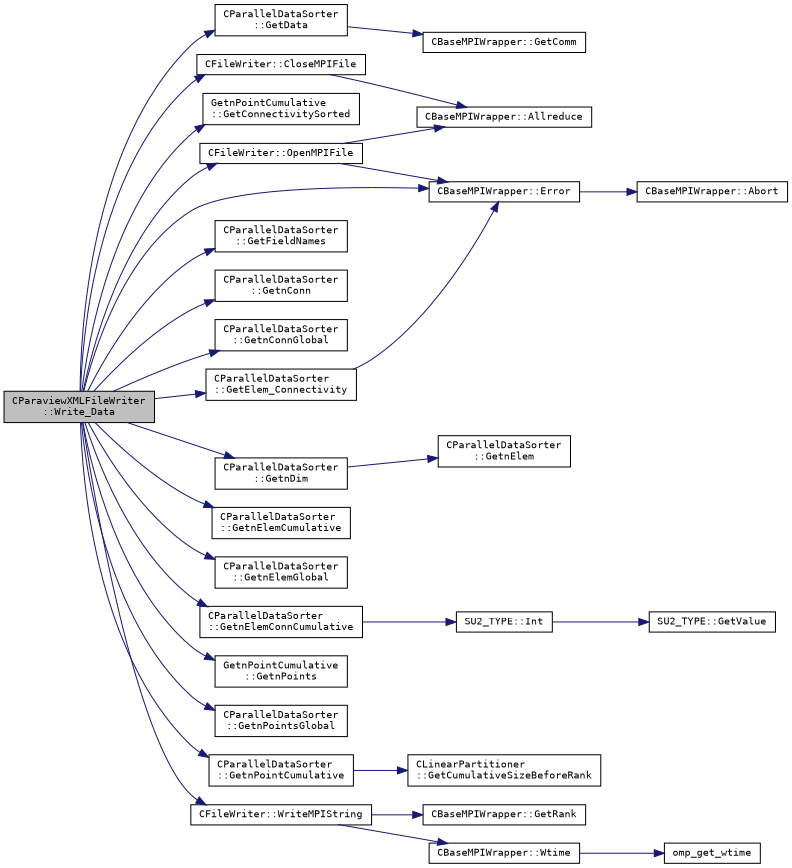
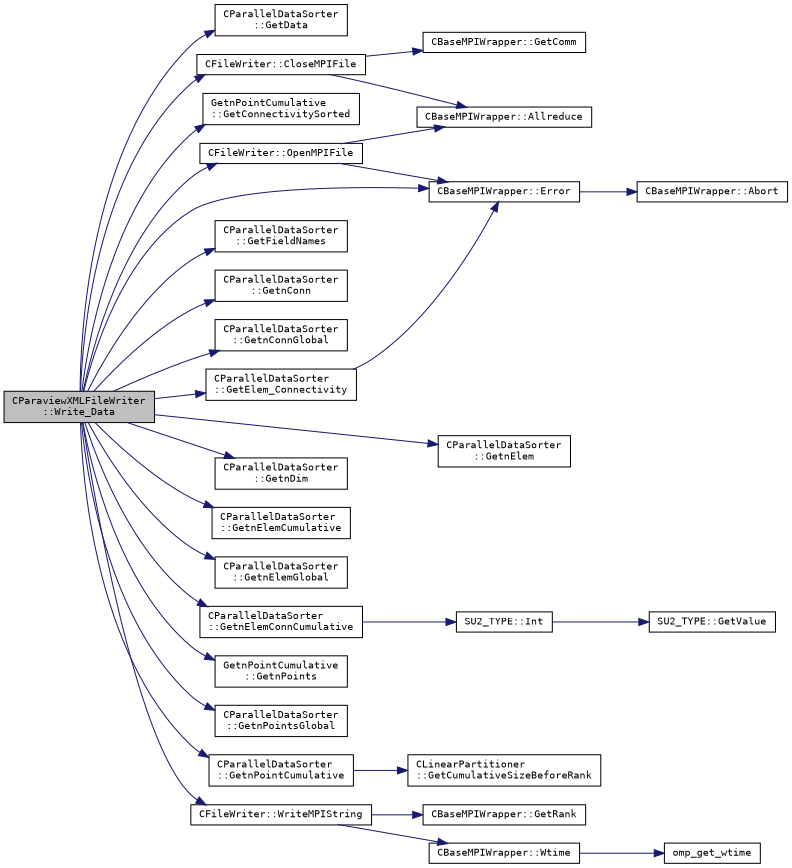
edge "CParallelDataSorter ::GetData" -> "CBaseMPIWrapper::GetComm": now "CFileWriter::CloseMPIFile" -> "CBaseMPIWrapper::GetComm"
edge "CParallelDataSorter ::GetnDim" -> "CParallelDataSorter ::GetnElem": now "CParaviewXMLFileWriter ::Write_Data" -> "CParallelDataSorter ::GetnElem"
